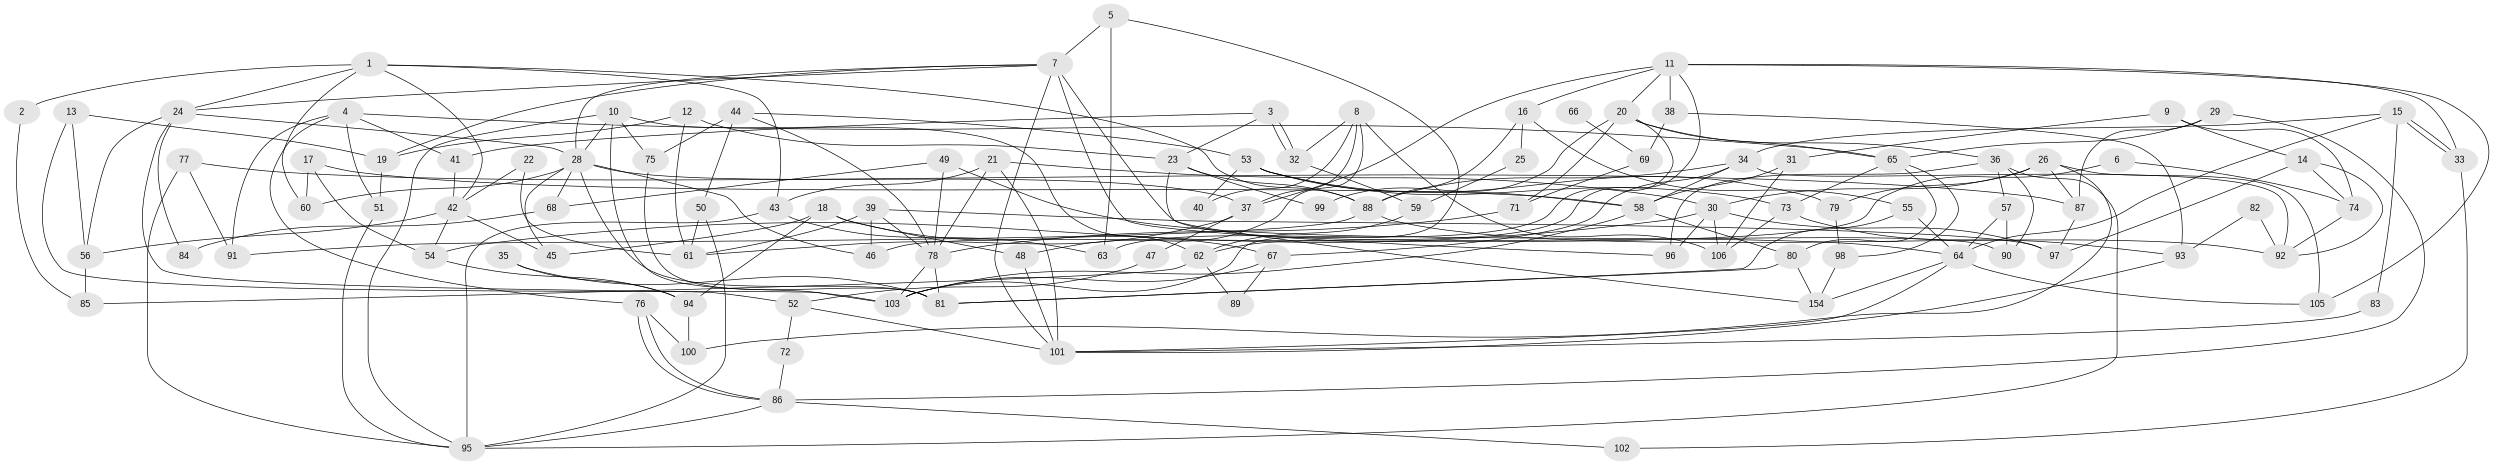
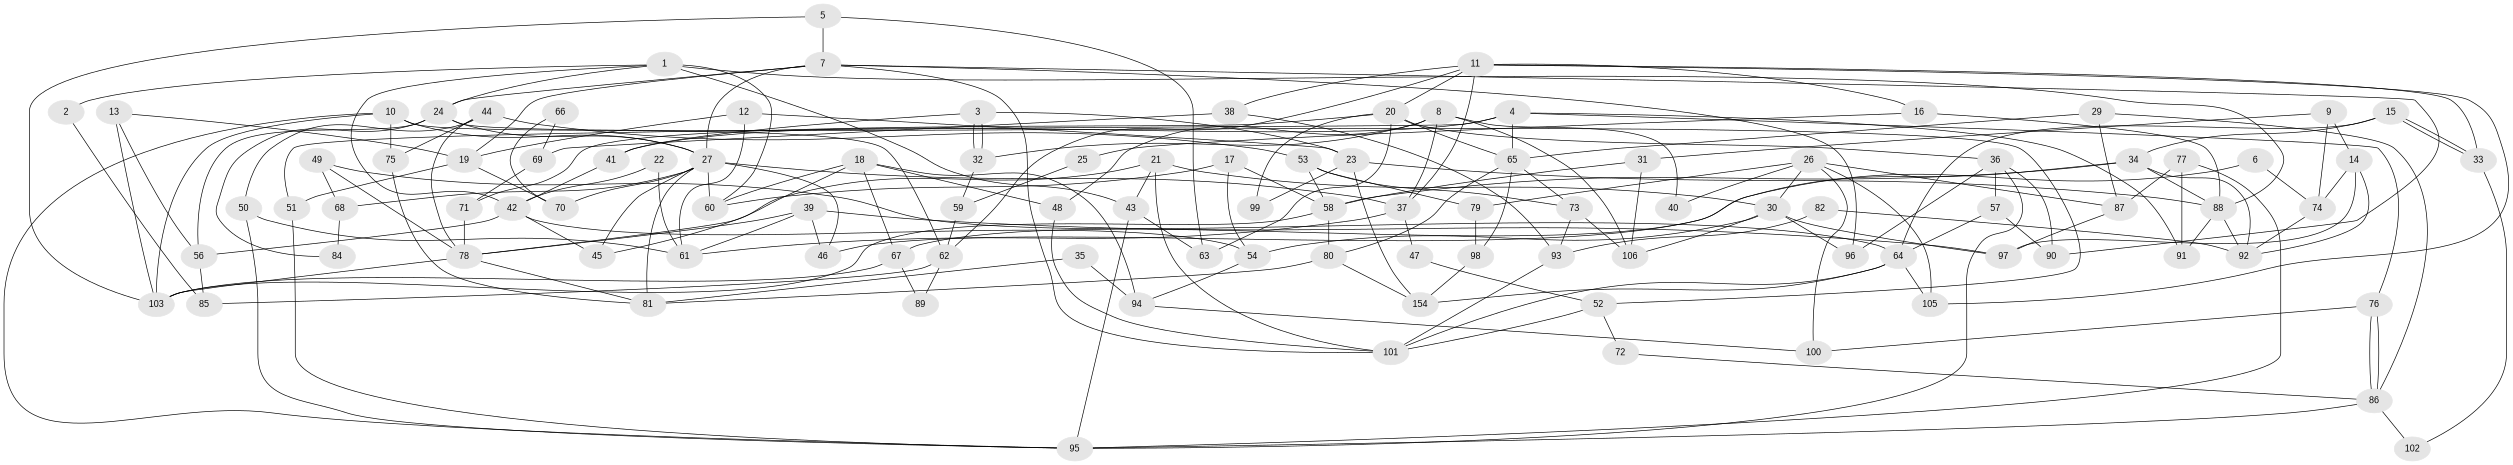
node "28": label "28" -> "27"
edge "18" -- "60": added
edge "53" -- "40": now "26" -- "40"
node "70": added
node "55": removed
node "83": removed
